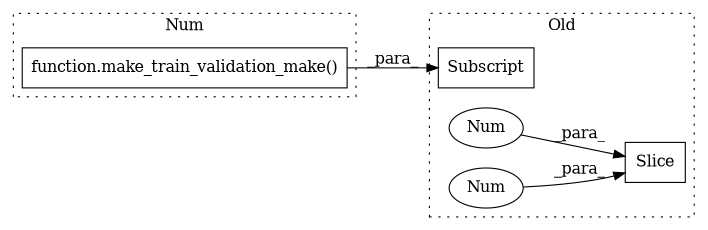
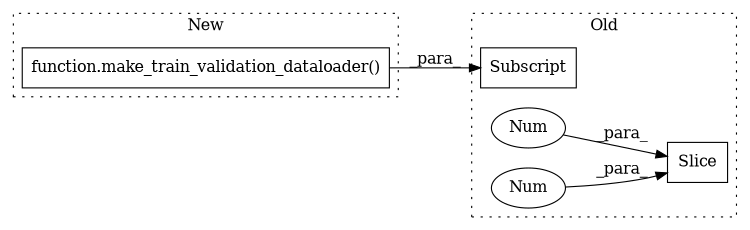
cluster "Num": label "Num" -> "New"
node "function.make_train_validation_make()": label "function.make_train_validation_make()" -> "function.make_train_validation_dataloader()"
